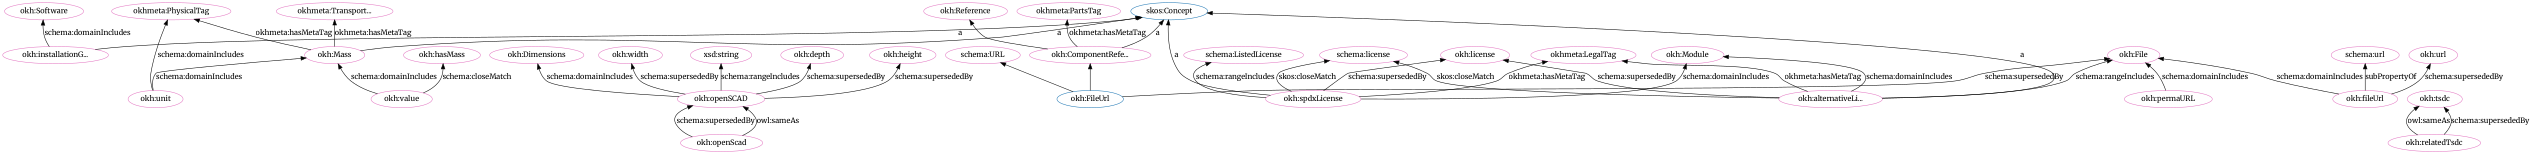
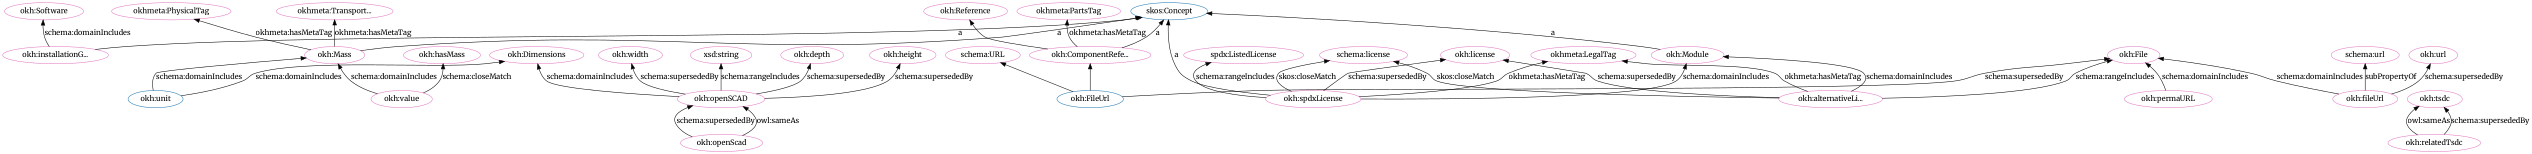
edge "okh:alternativeLi..." -> "skos:Concept": now "okh:Module" -> "skos:Concept"
node "schema:ListedLicense": label "schema:ListedLicense" -> "spdx:ListedLicense"
edge "okh:unit" -> "okhmeta:PhysicalTag": now "okh:unit" -> "okh:Dimensions"
node "okh:unit": color #e377c2 -> #1f77b4
